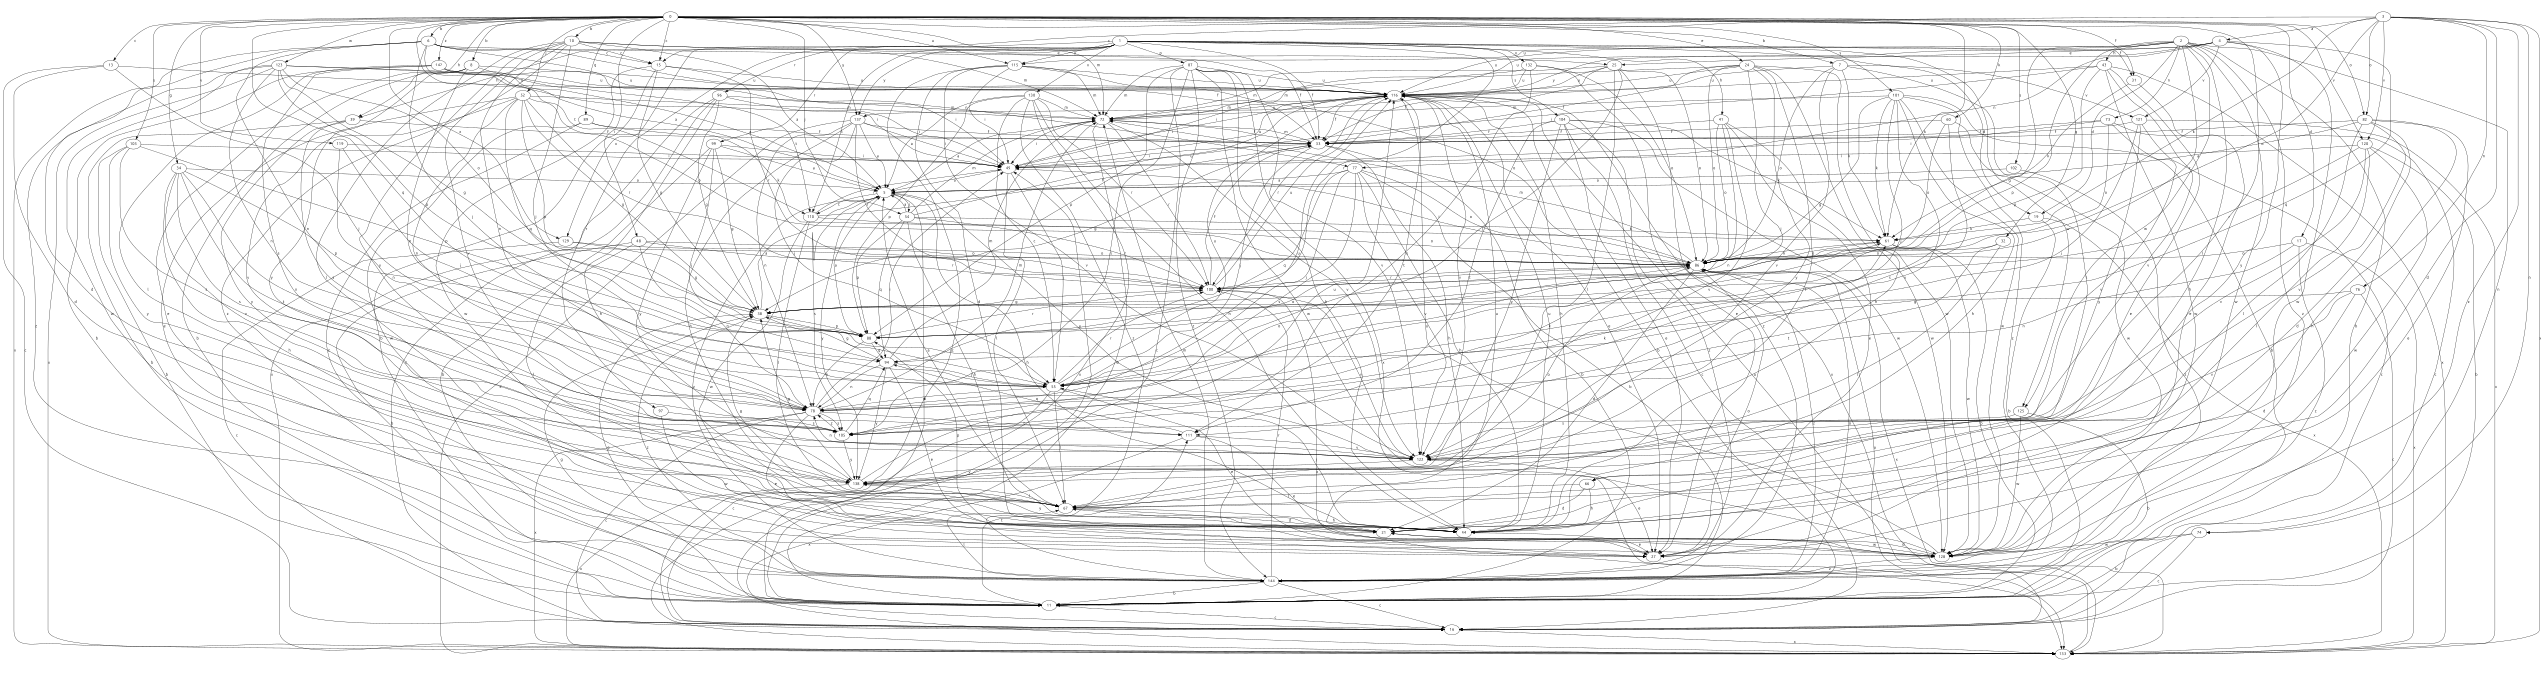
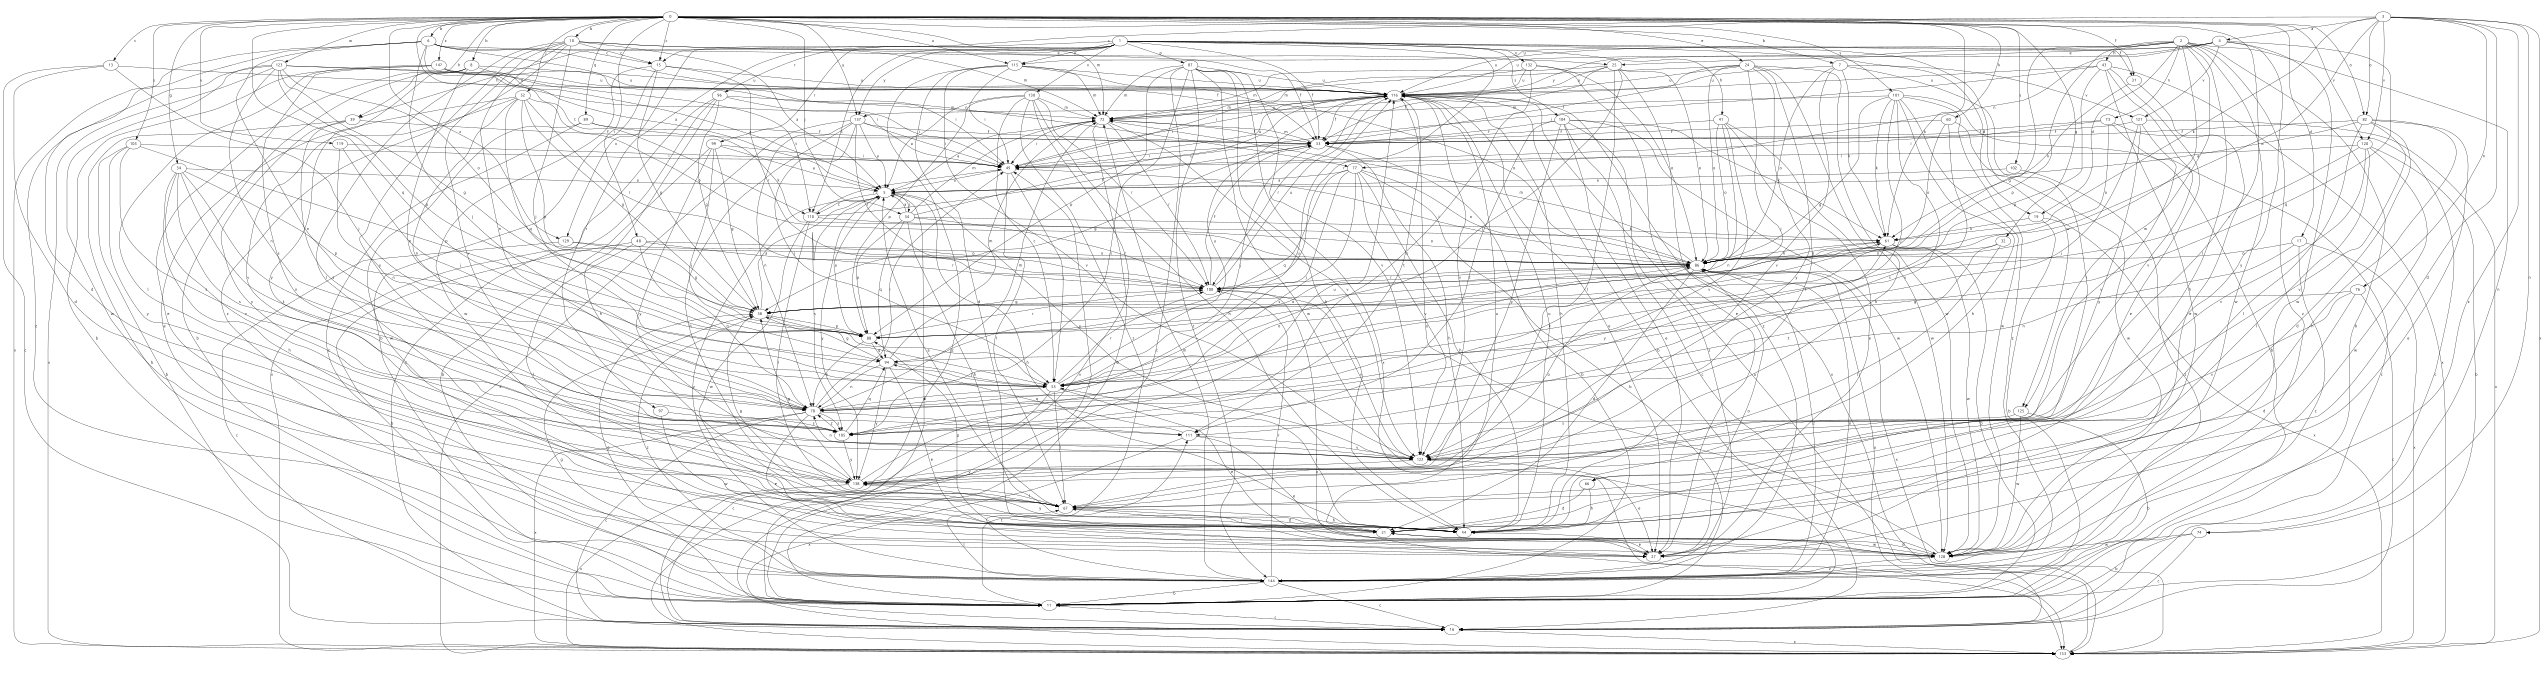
edge "52" -> "72": removed, label "m"
edge "105" -> "61": label "k" -> "y"
edge "66" -> "67": removed, label "l"
